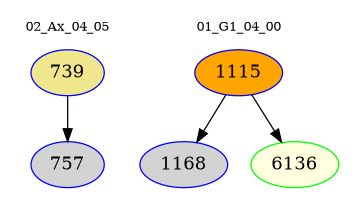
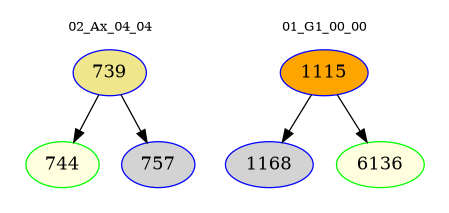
cluster "02_Ax_04_05": label "02_Ax_04_05" -> "02_Ax_04_04"
cluster "01_G1_04_00": label "01_G1_04_00" -> "01_G1_00_00"
node "744": added
